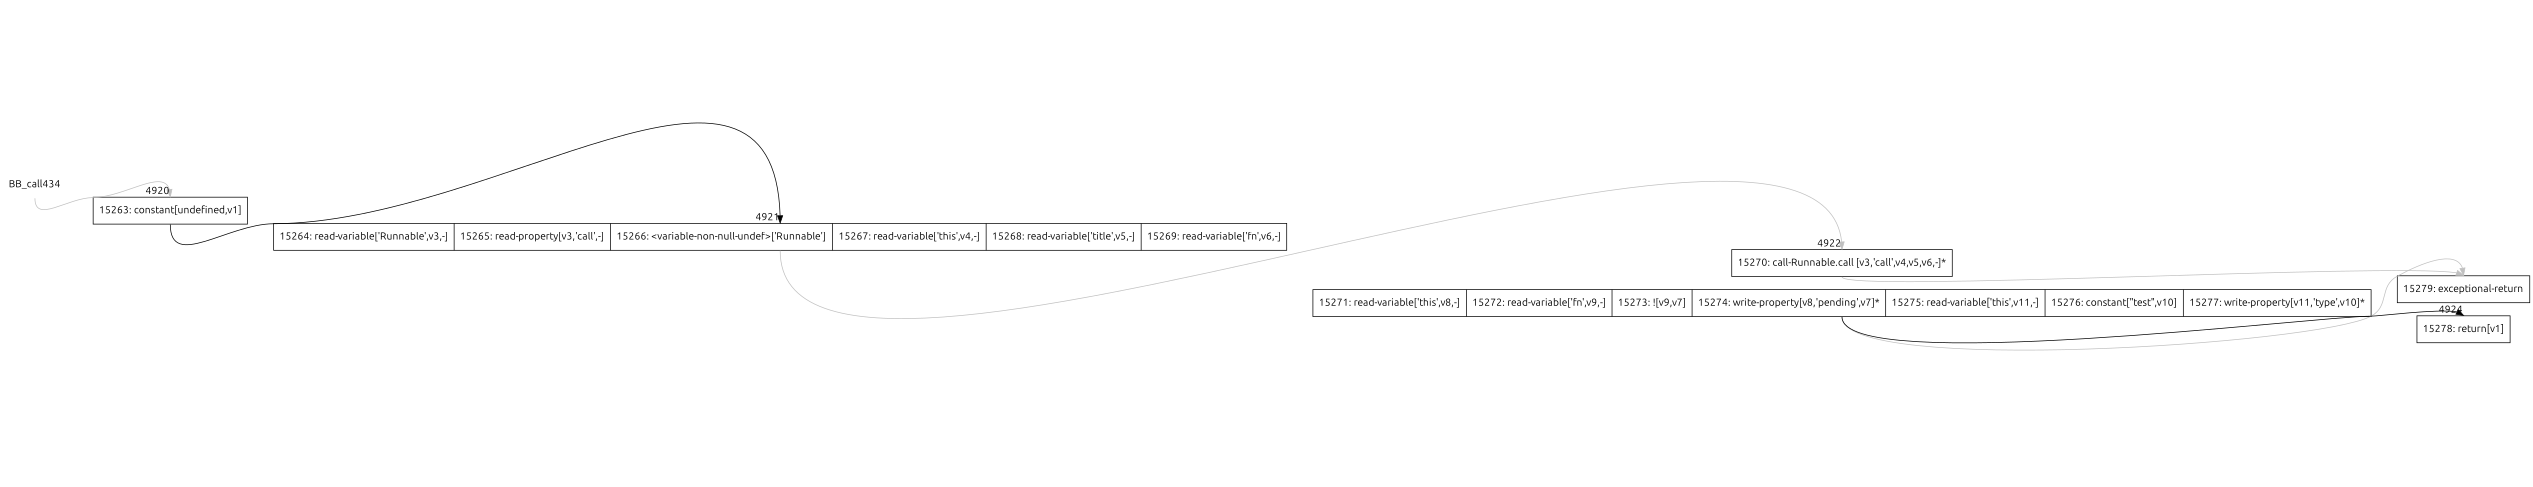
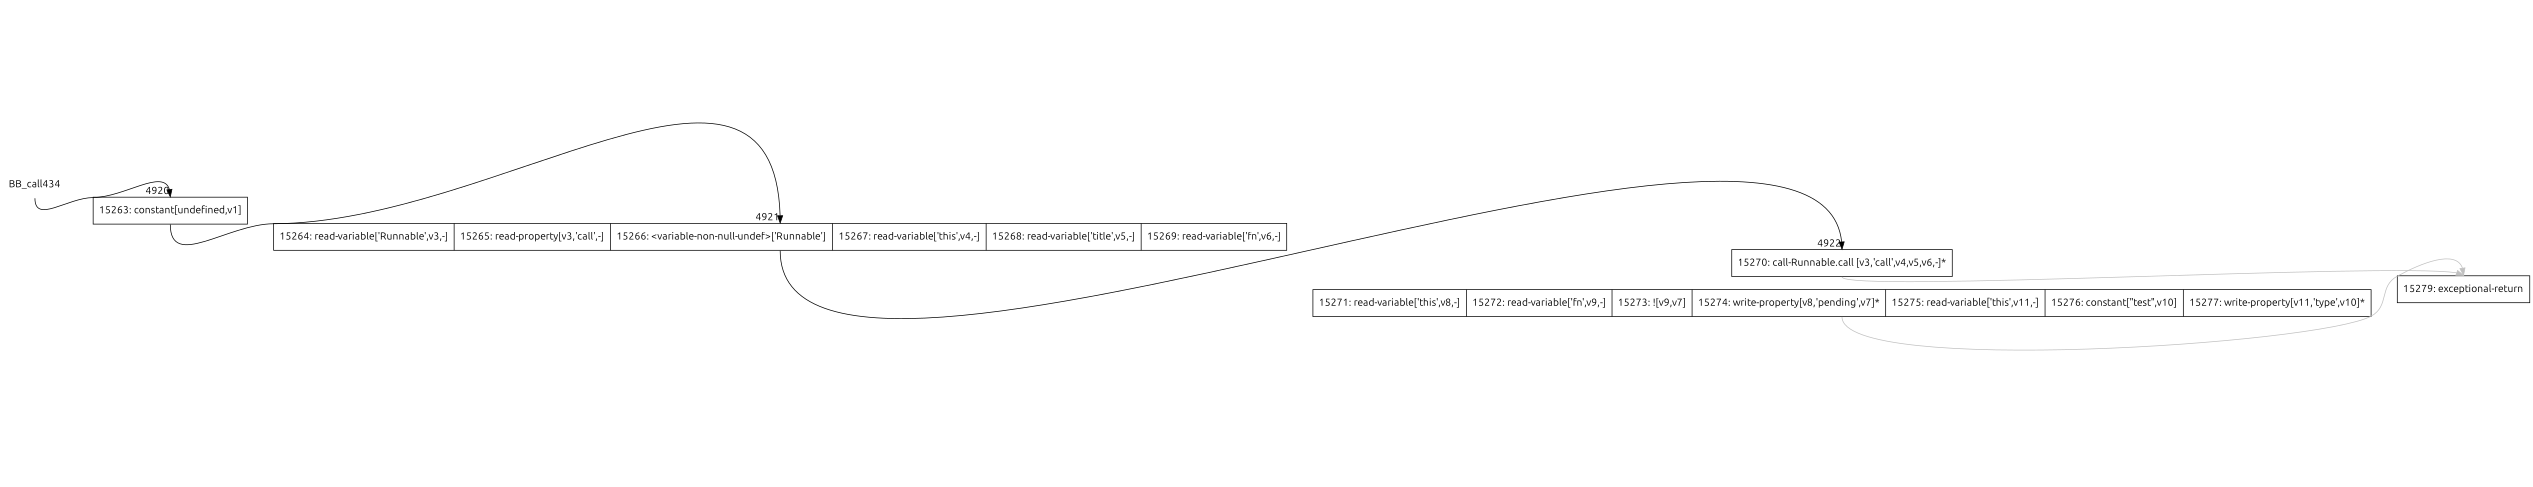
edge "BB_call434" -> "15263: constant[undefined,v1]": color gray -> black
edge "15264: read-variable['Runnable',v3,-]" -> "15270: call-Runnable.call [v3,'call',v4,v5,v6,-]*": color gray -> black
node "15278: return[v1]": removed
